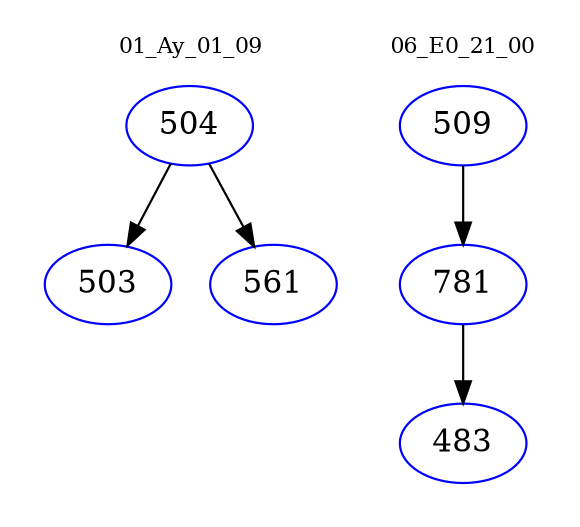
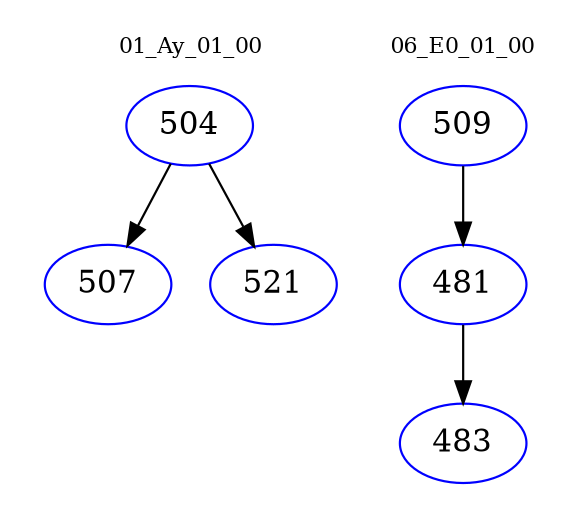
cluster "01_Ay_01_09": label "01_Ay_01_09" -> "01_Ay_01_00"
cluster "06_E0_21_00": label "06_E0_21_00" -> "06_E0_01_00"
node "503": label "503" -> "507"
node "561": label "561" -> "521"
node "781": label "781" -> "481"
